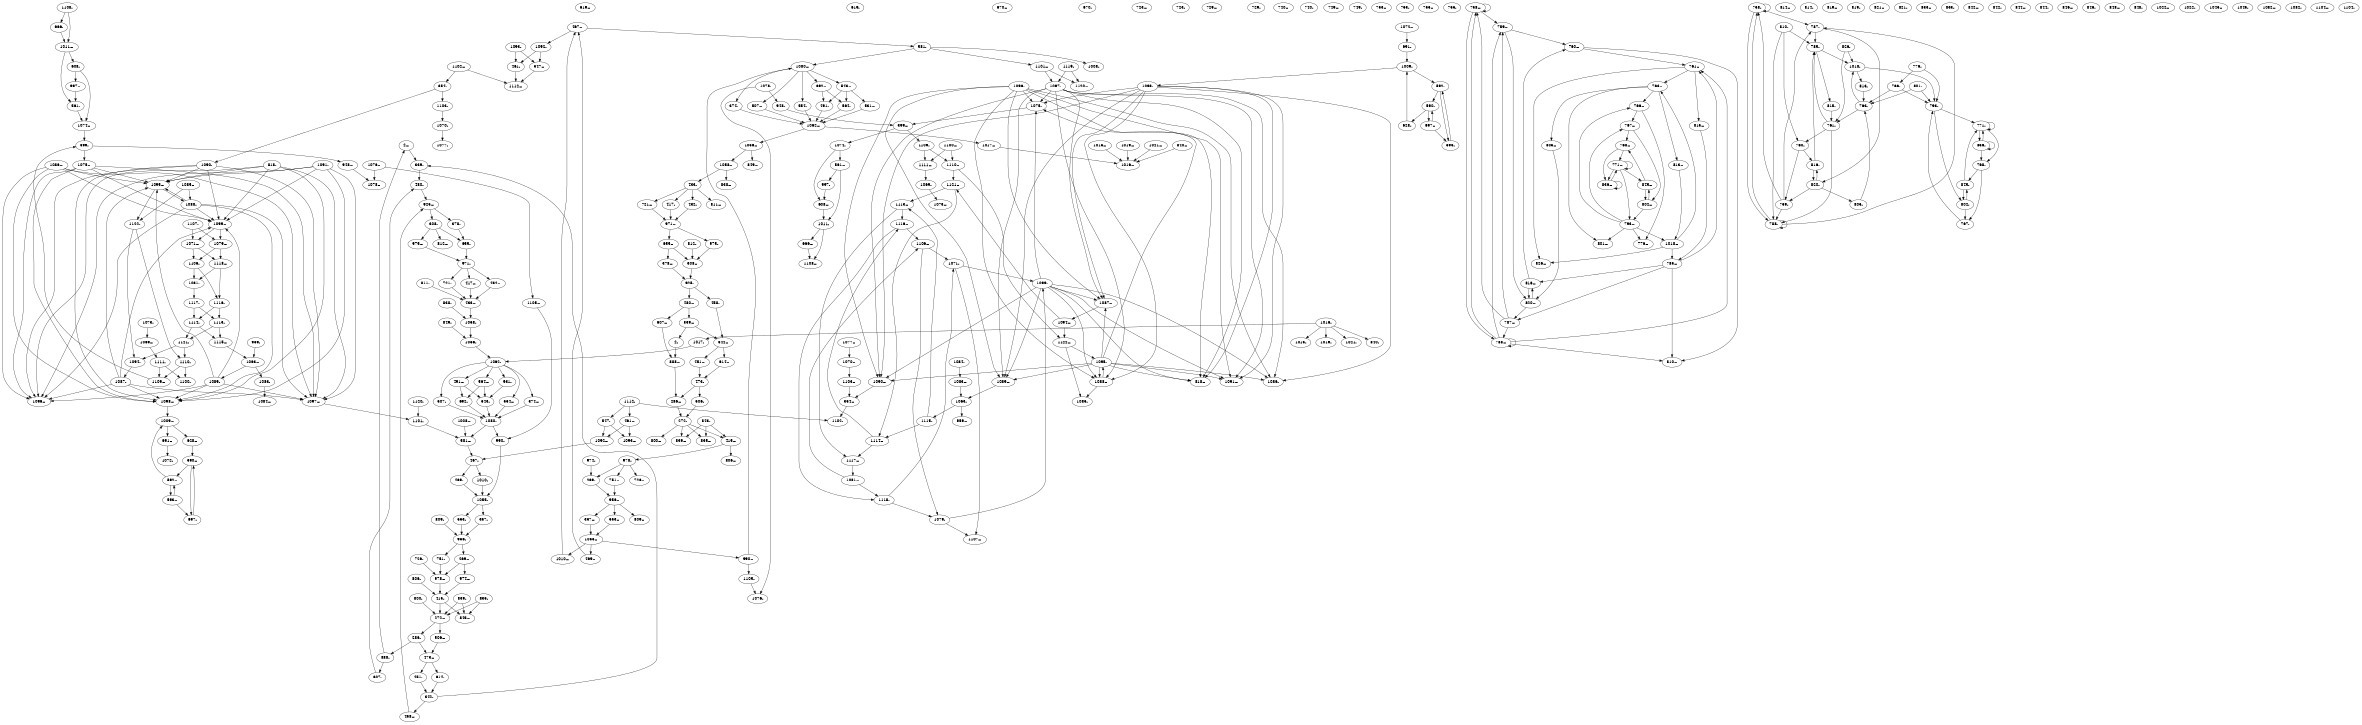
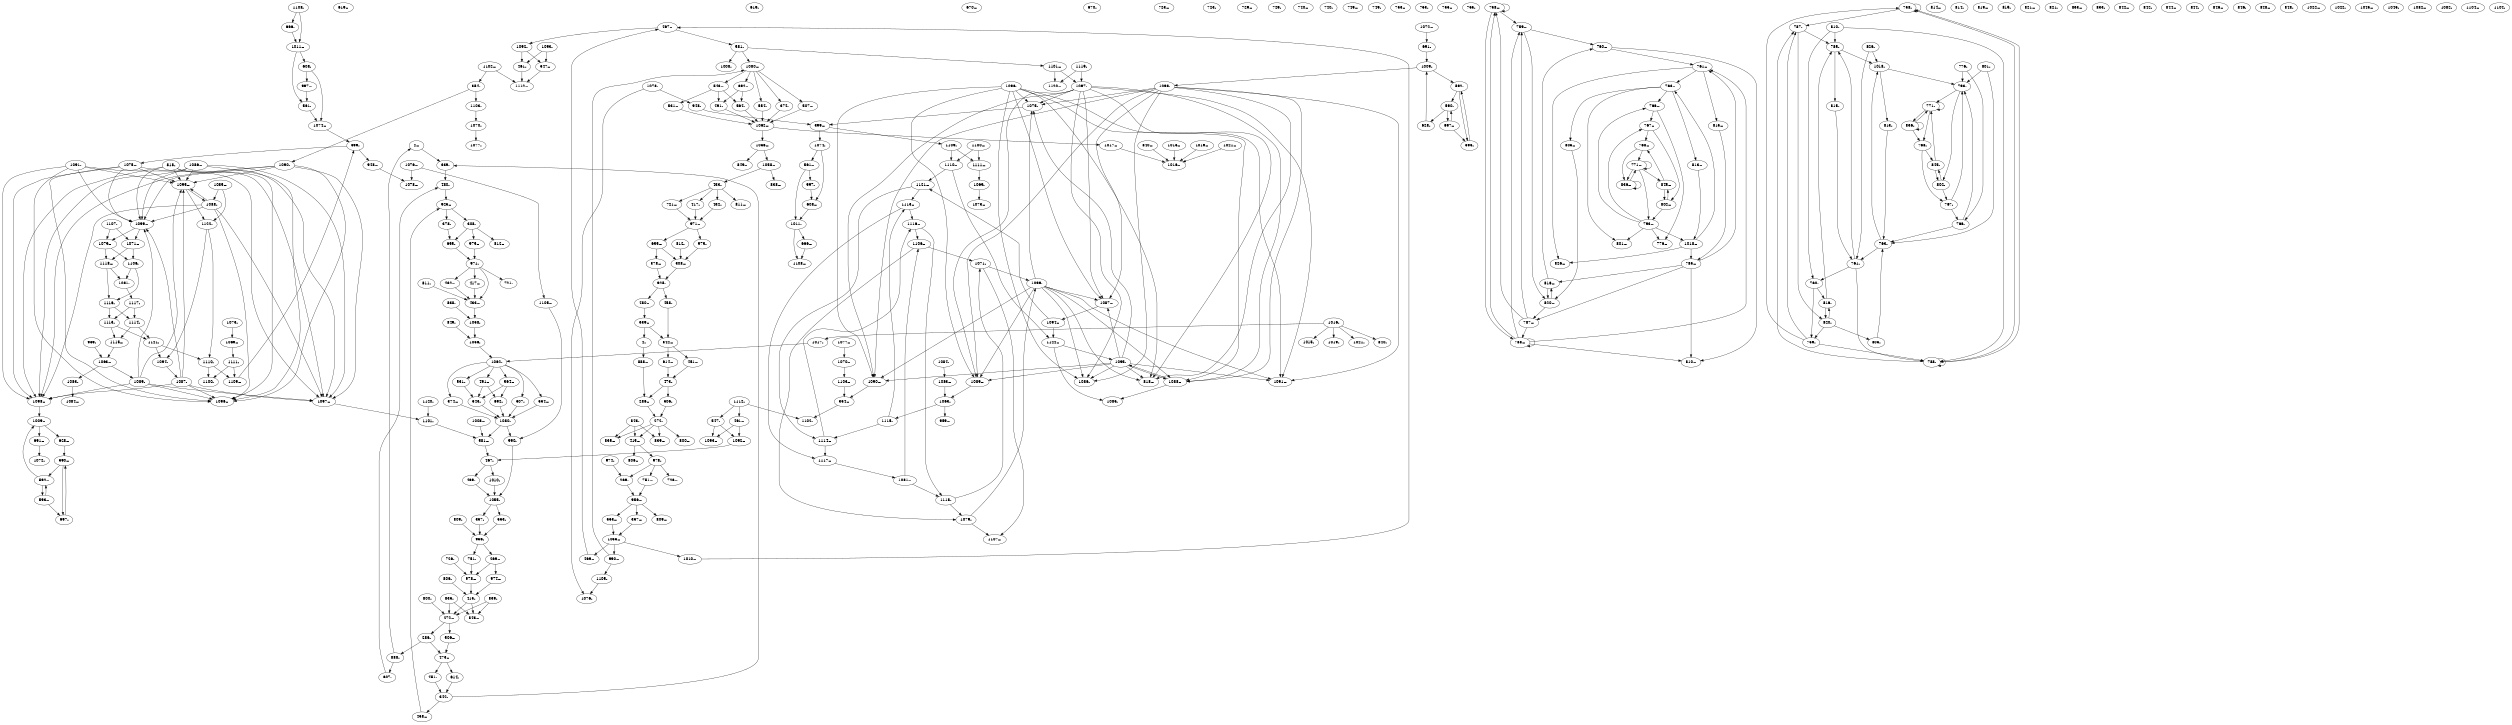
edge "767-" -> "766-": added
edge "721-" -> "433+": now "971-" -> "433+"
node "607+": removed
